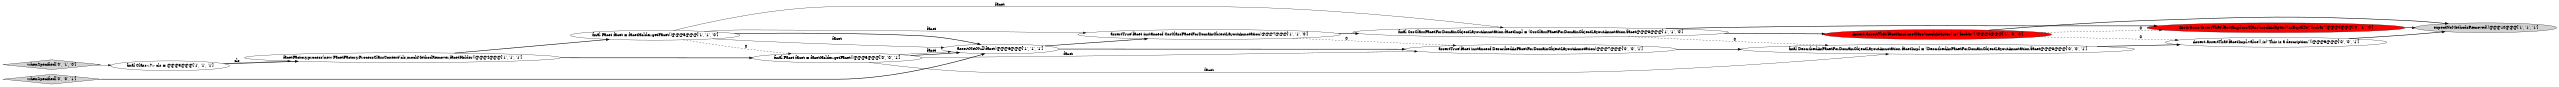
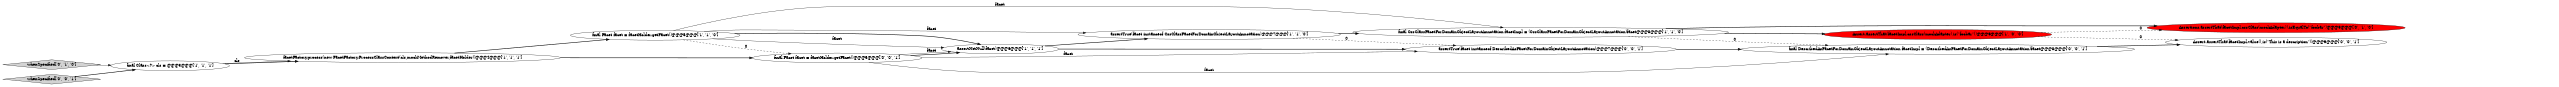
node "expectNoMethodsRemoved()@@@10@@@['1', '1', '1']": removed
edge "whenSpecified['0', '0', '1']" -> "assertNotNull(facet)@@@6@@@['1', '1', '1']": now "whenSpecified['0', '0', '1']" -> "final Class<?> cls = @@@3@@@['1', '1', '1']"
